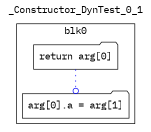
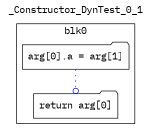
edge "return arg[0]" -> "arg[0].a = arg[1]": reversed
